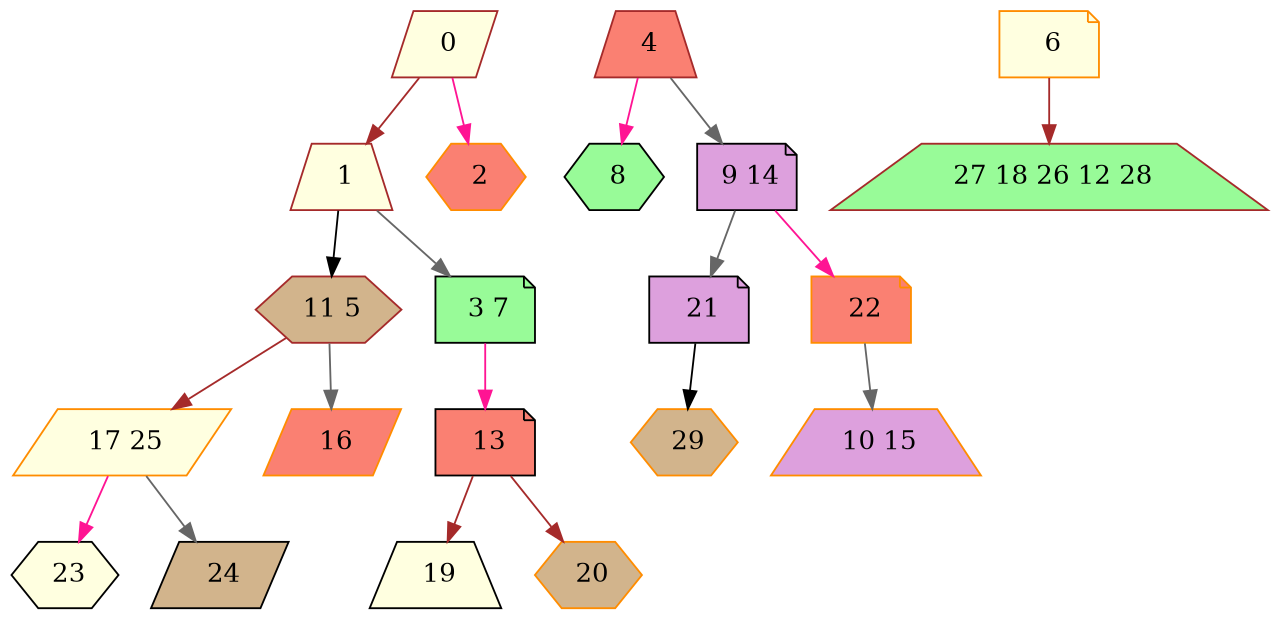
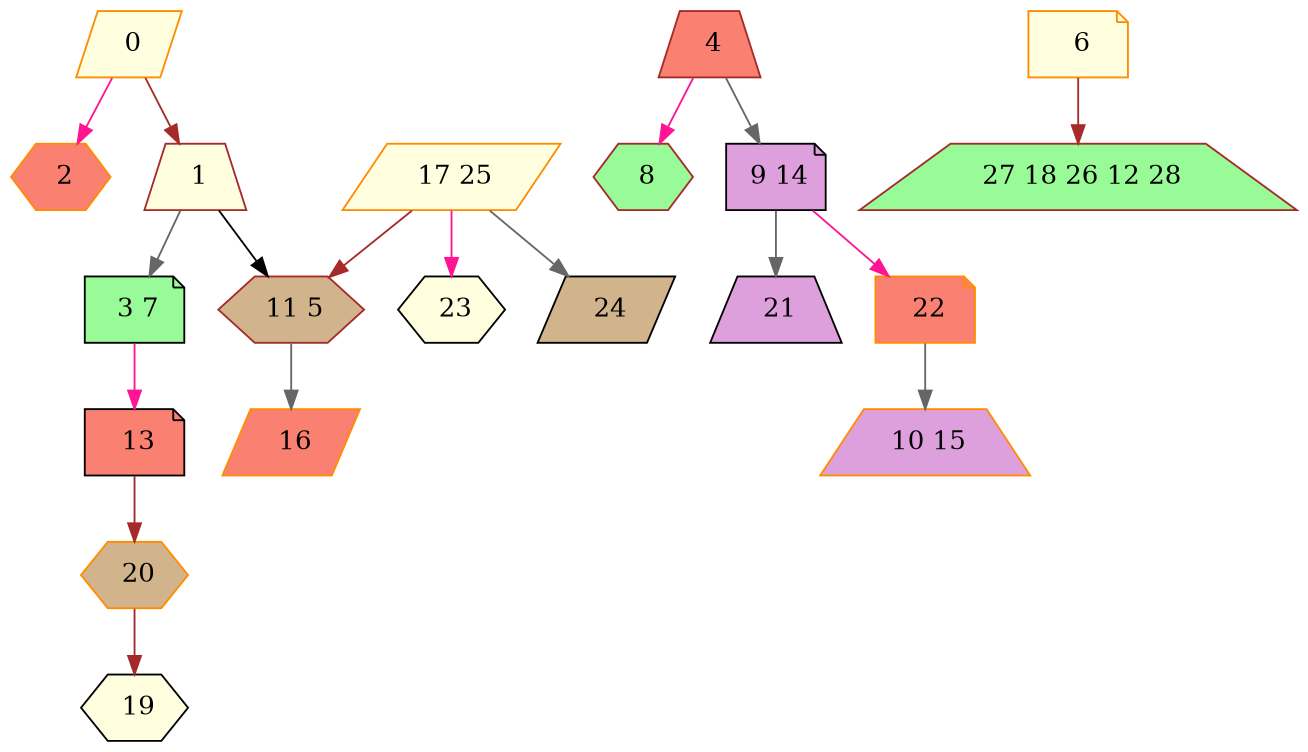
node "0": color brown -> darkorange
node "8": color black -> brown
node "21": shape note -> trapezium
edge "11 5" -> "17 25": reversed
node "29": removed
edge "13" -> "19": now "20" -> "19"
node "19": shape trapezium -> hexagon
